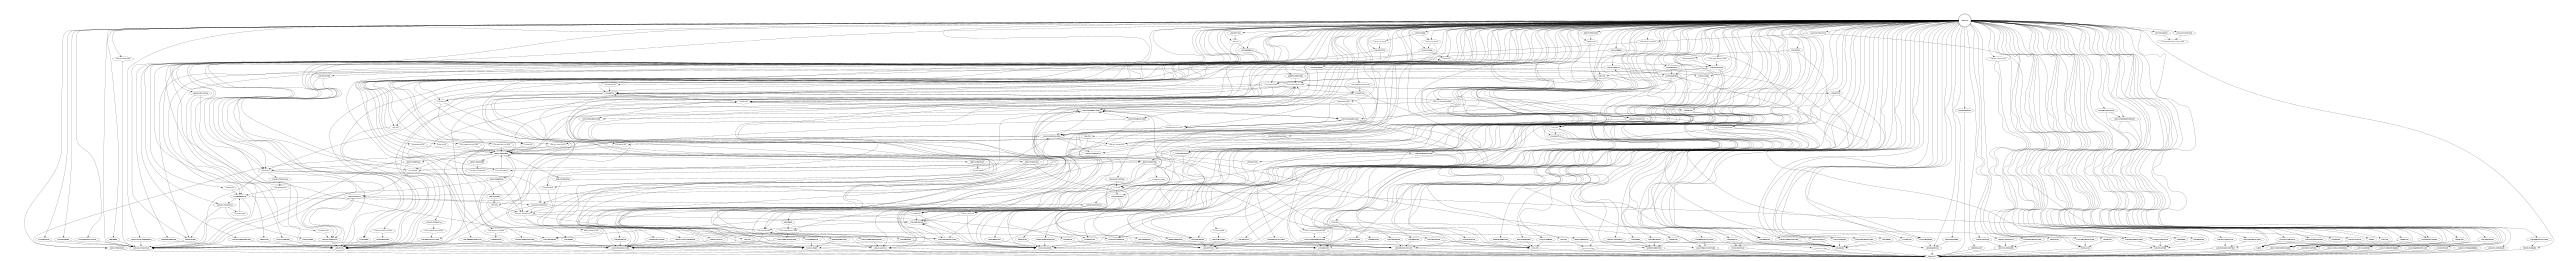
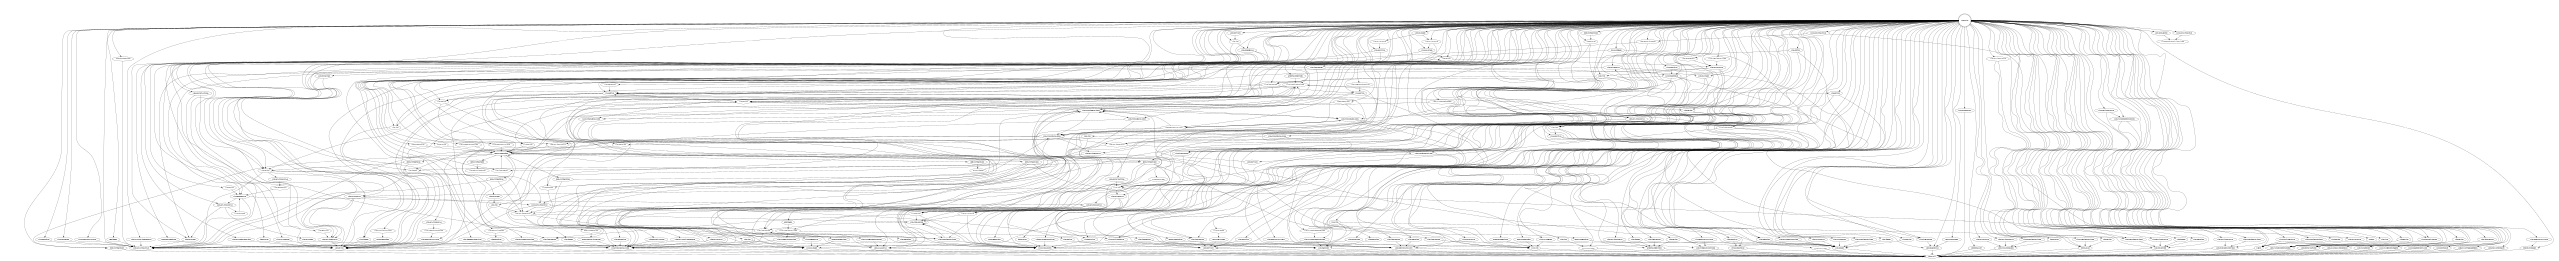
edge "INITIAL" -> "listpolicymanagement": added
node "deletesecuritygroup": added
